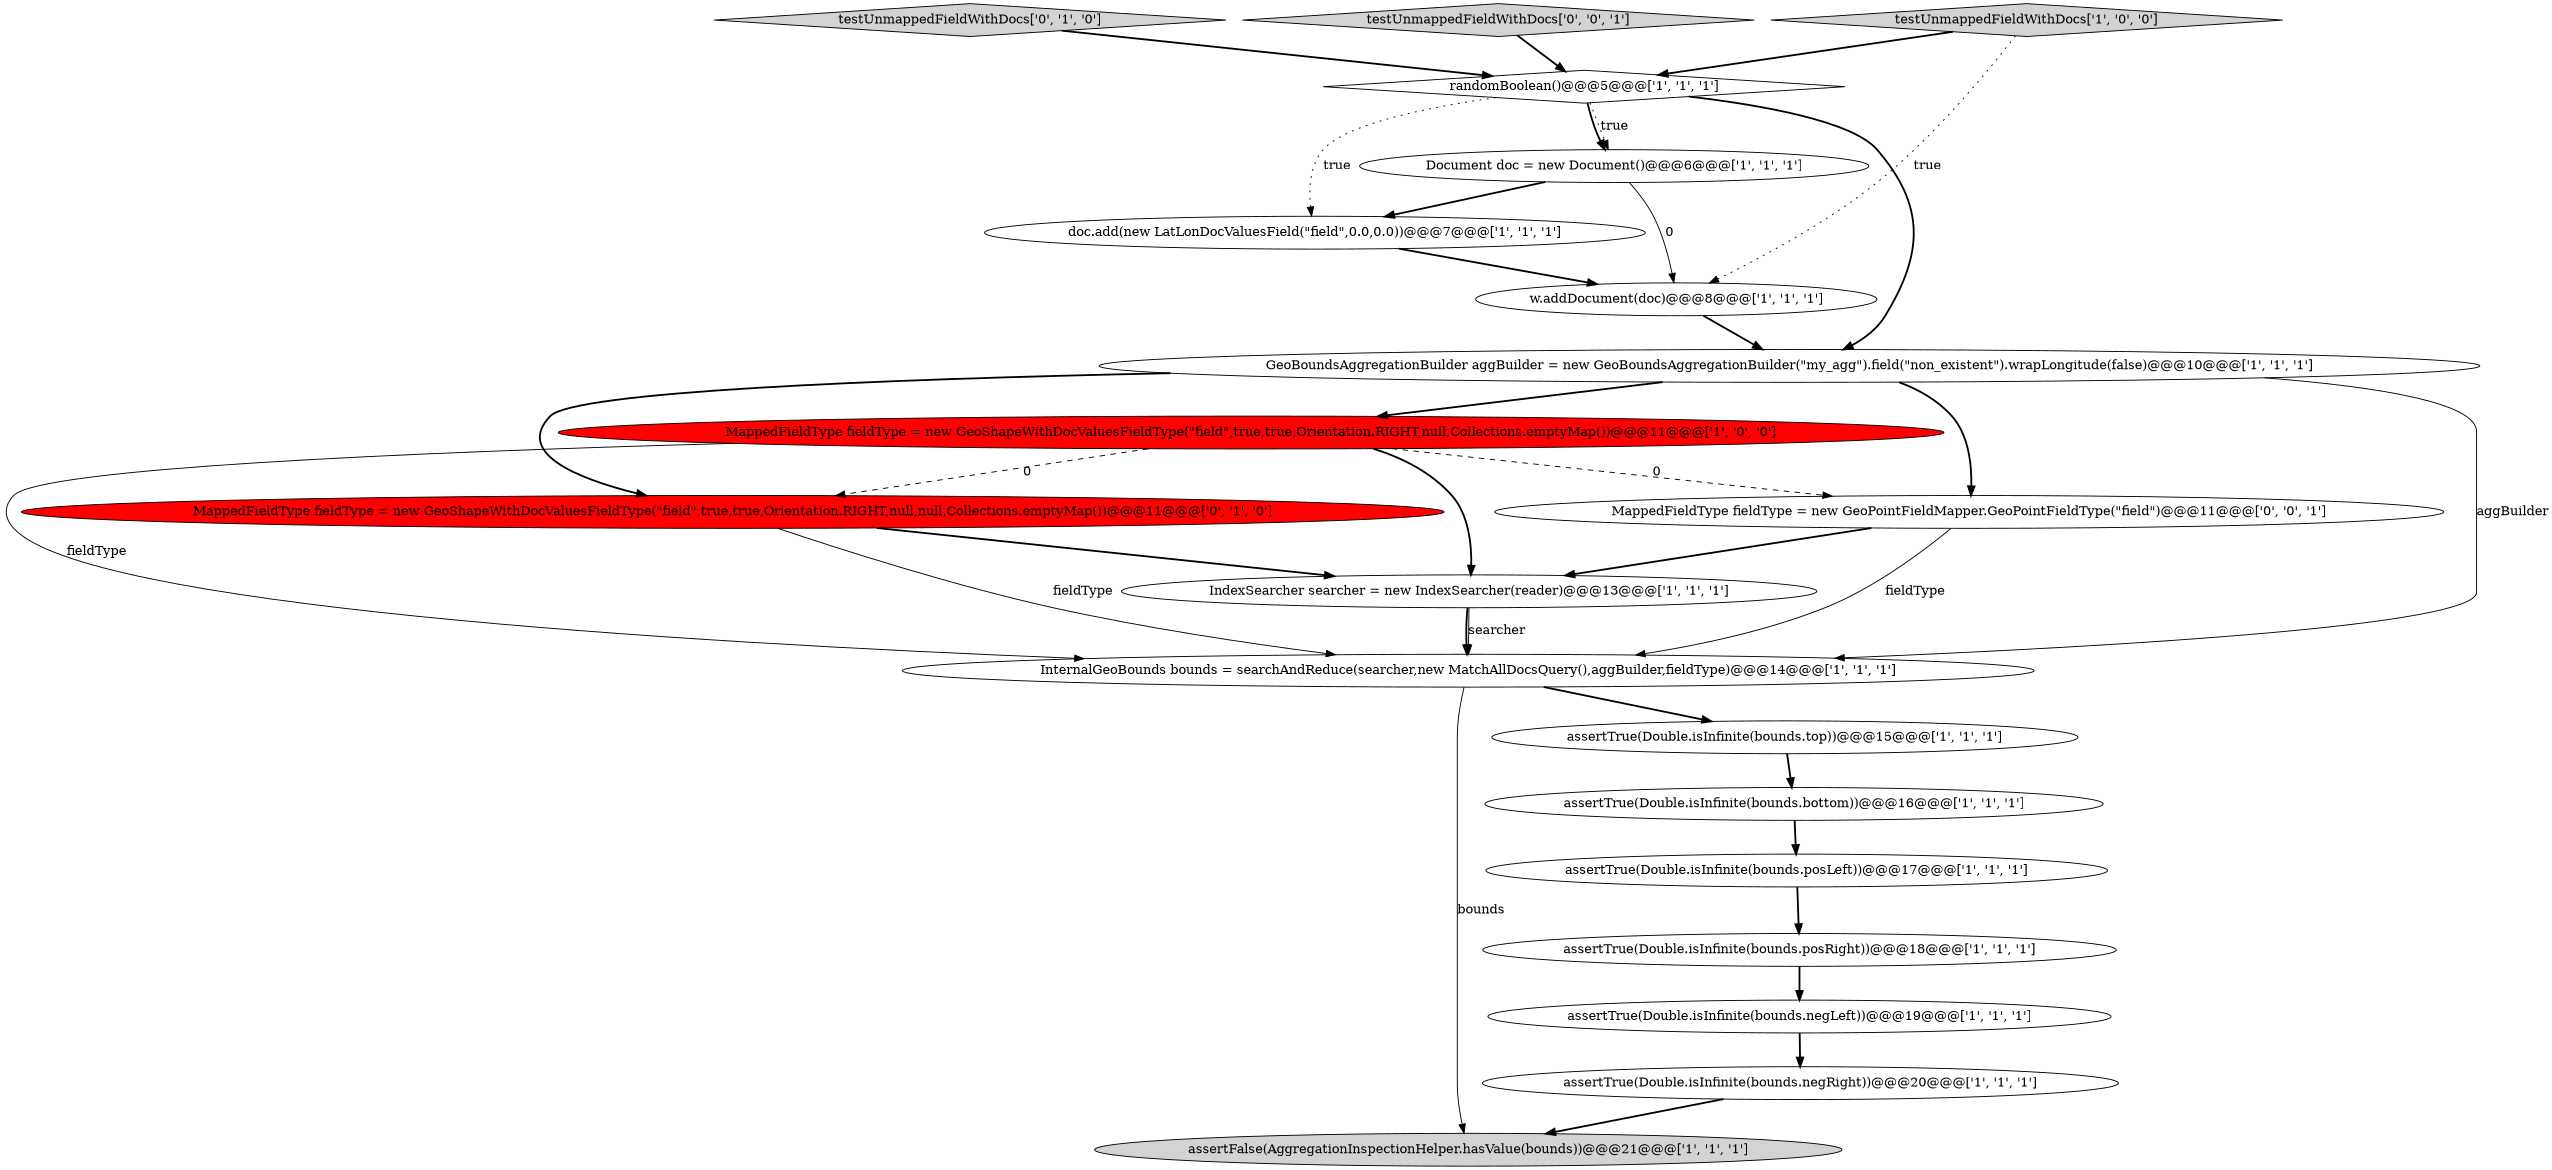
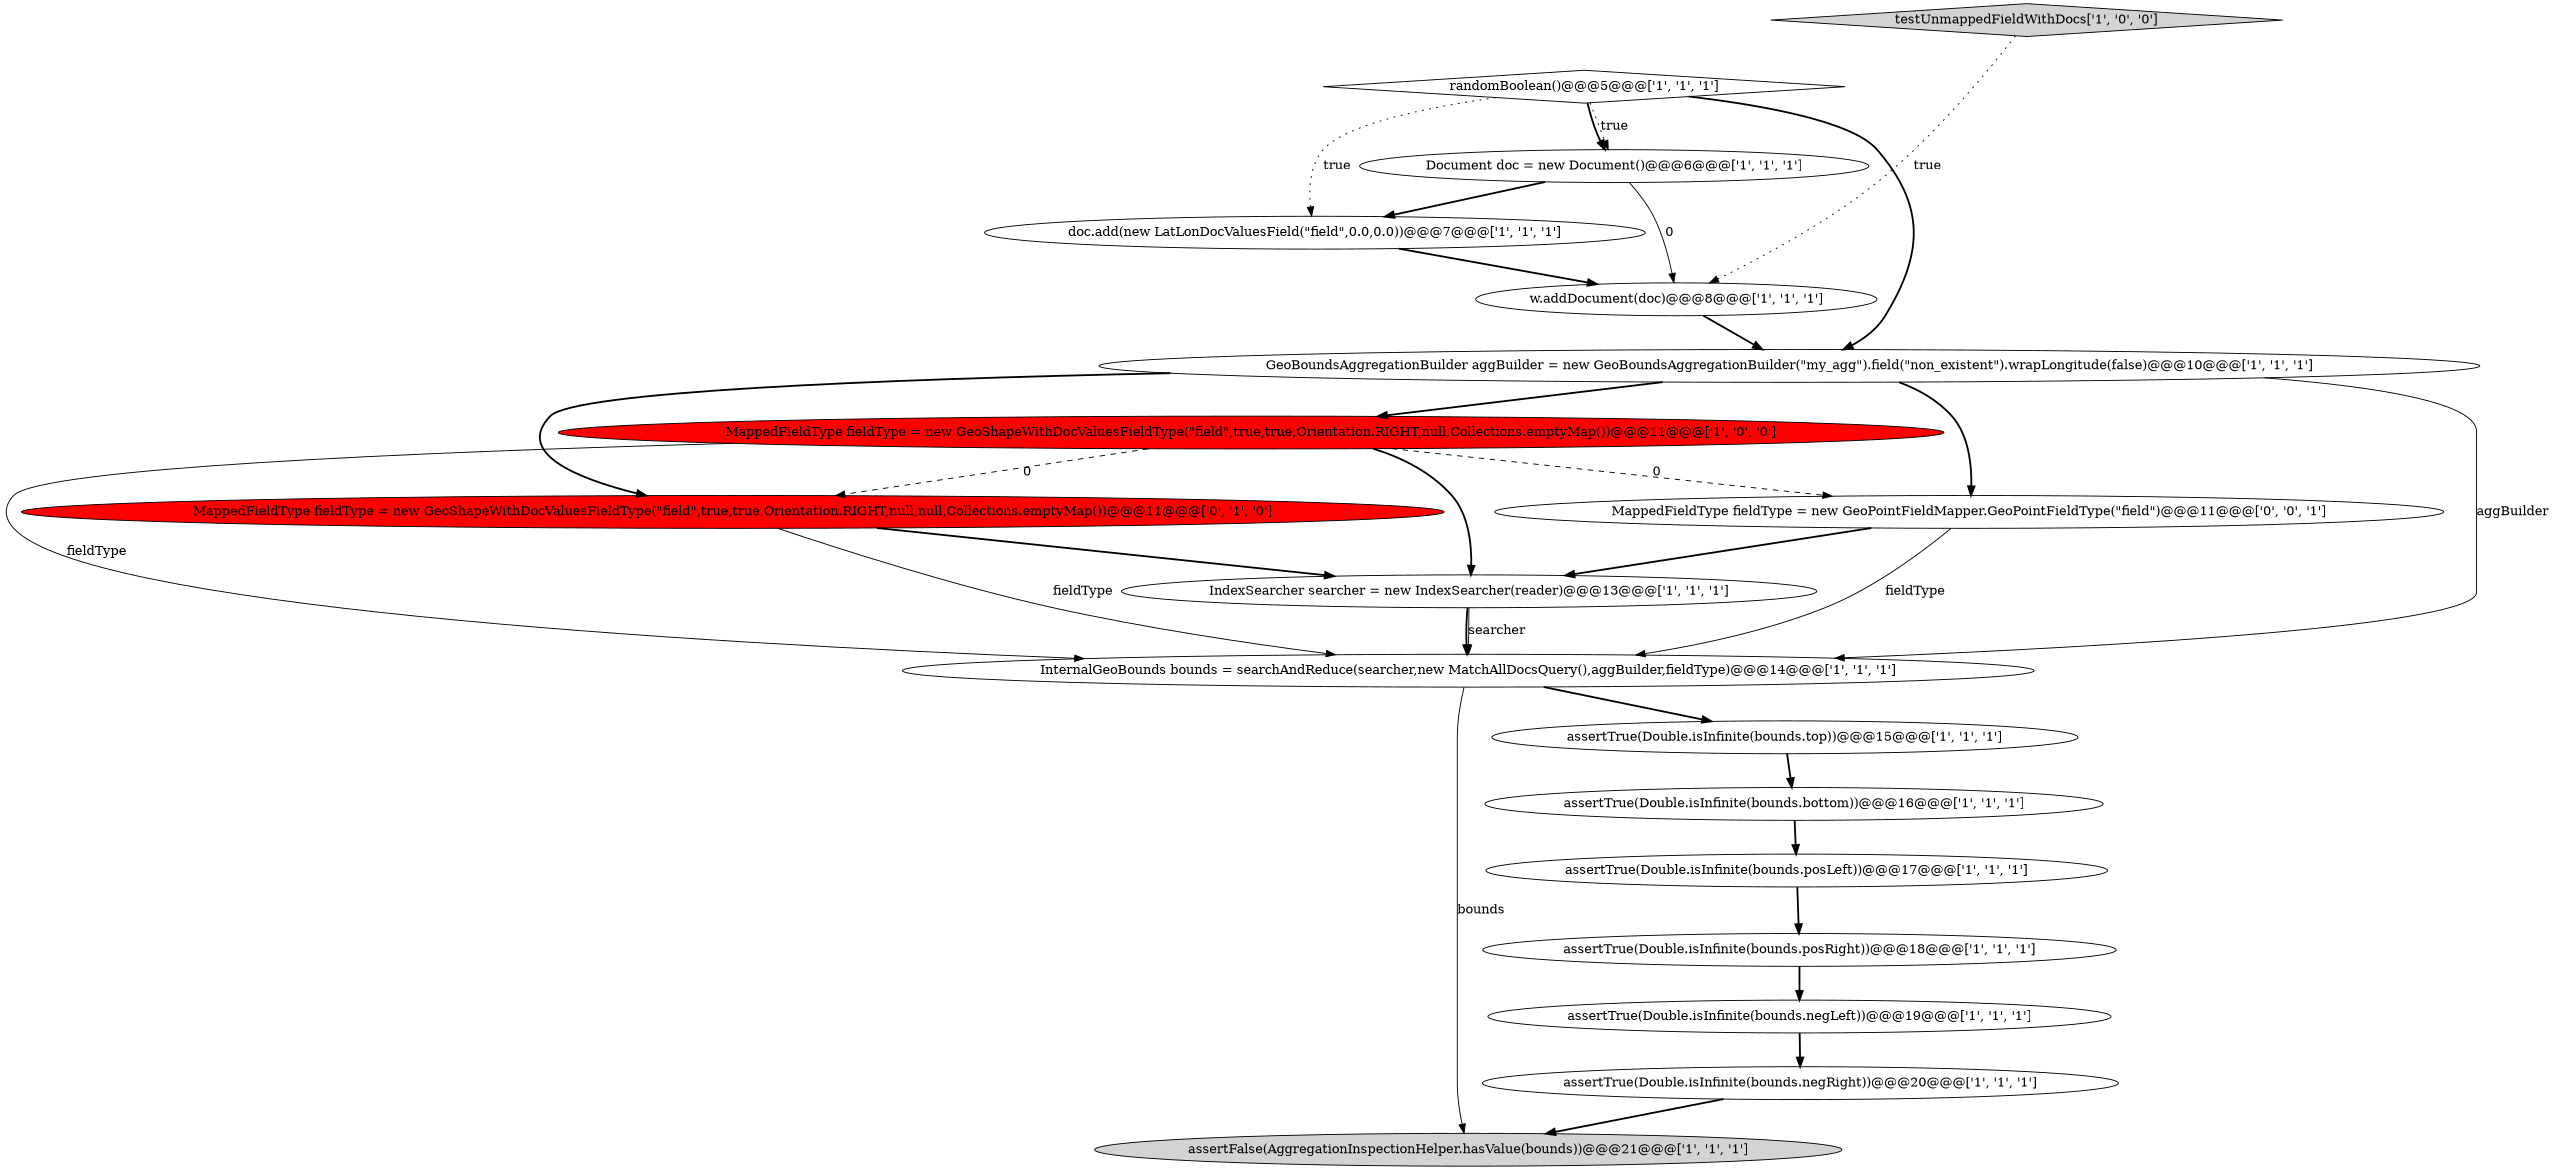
node "testUnmappedFieldWithDocs['0', '1', '0']": removed
node "testUnmappedFieldWithDocs['0', '0', '1']": removed
edge "testUnmappedFieldWithDocs['1', '0', '0']" -> "randomBoolean()@@@5@@@['1', '1', '1']": removed
